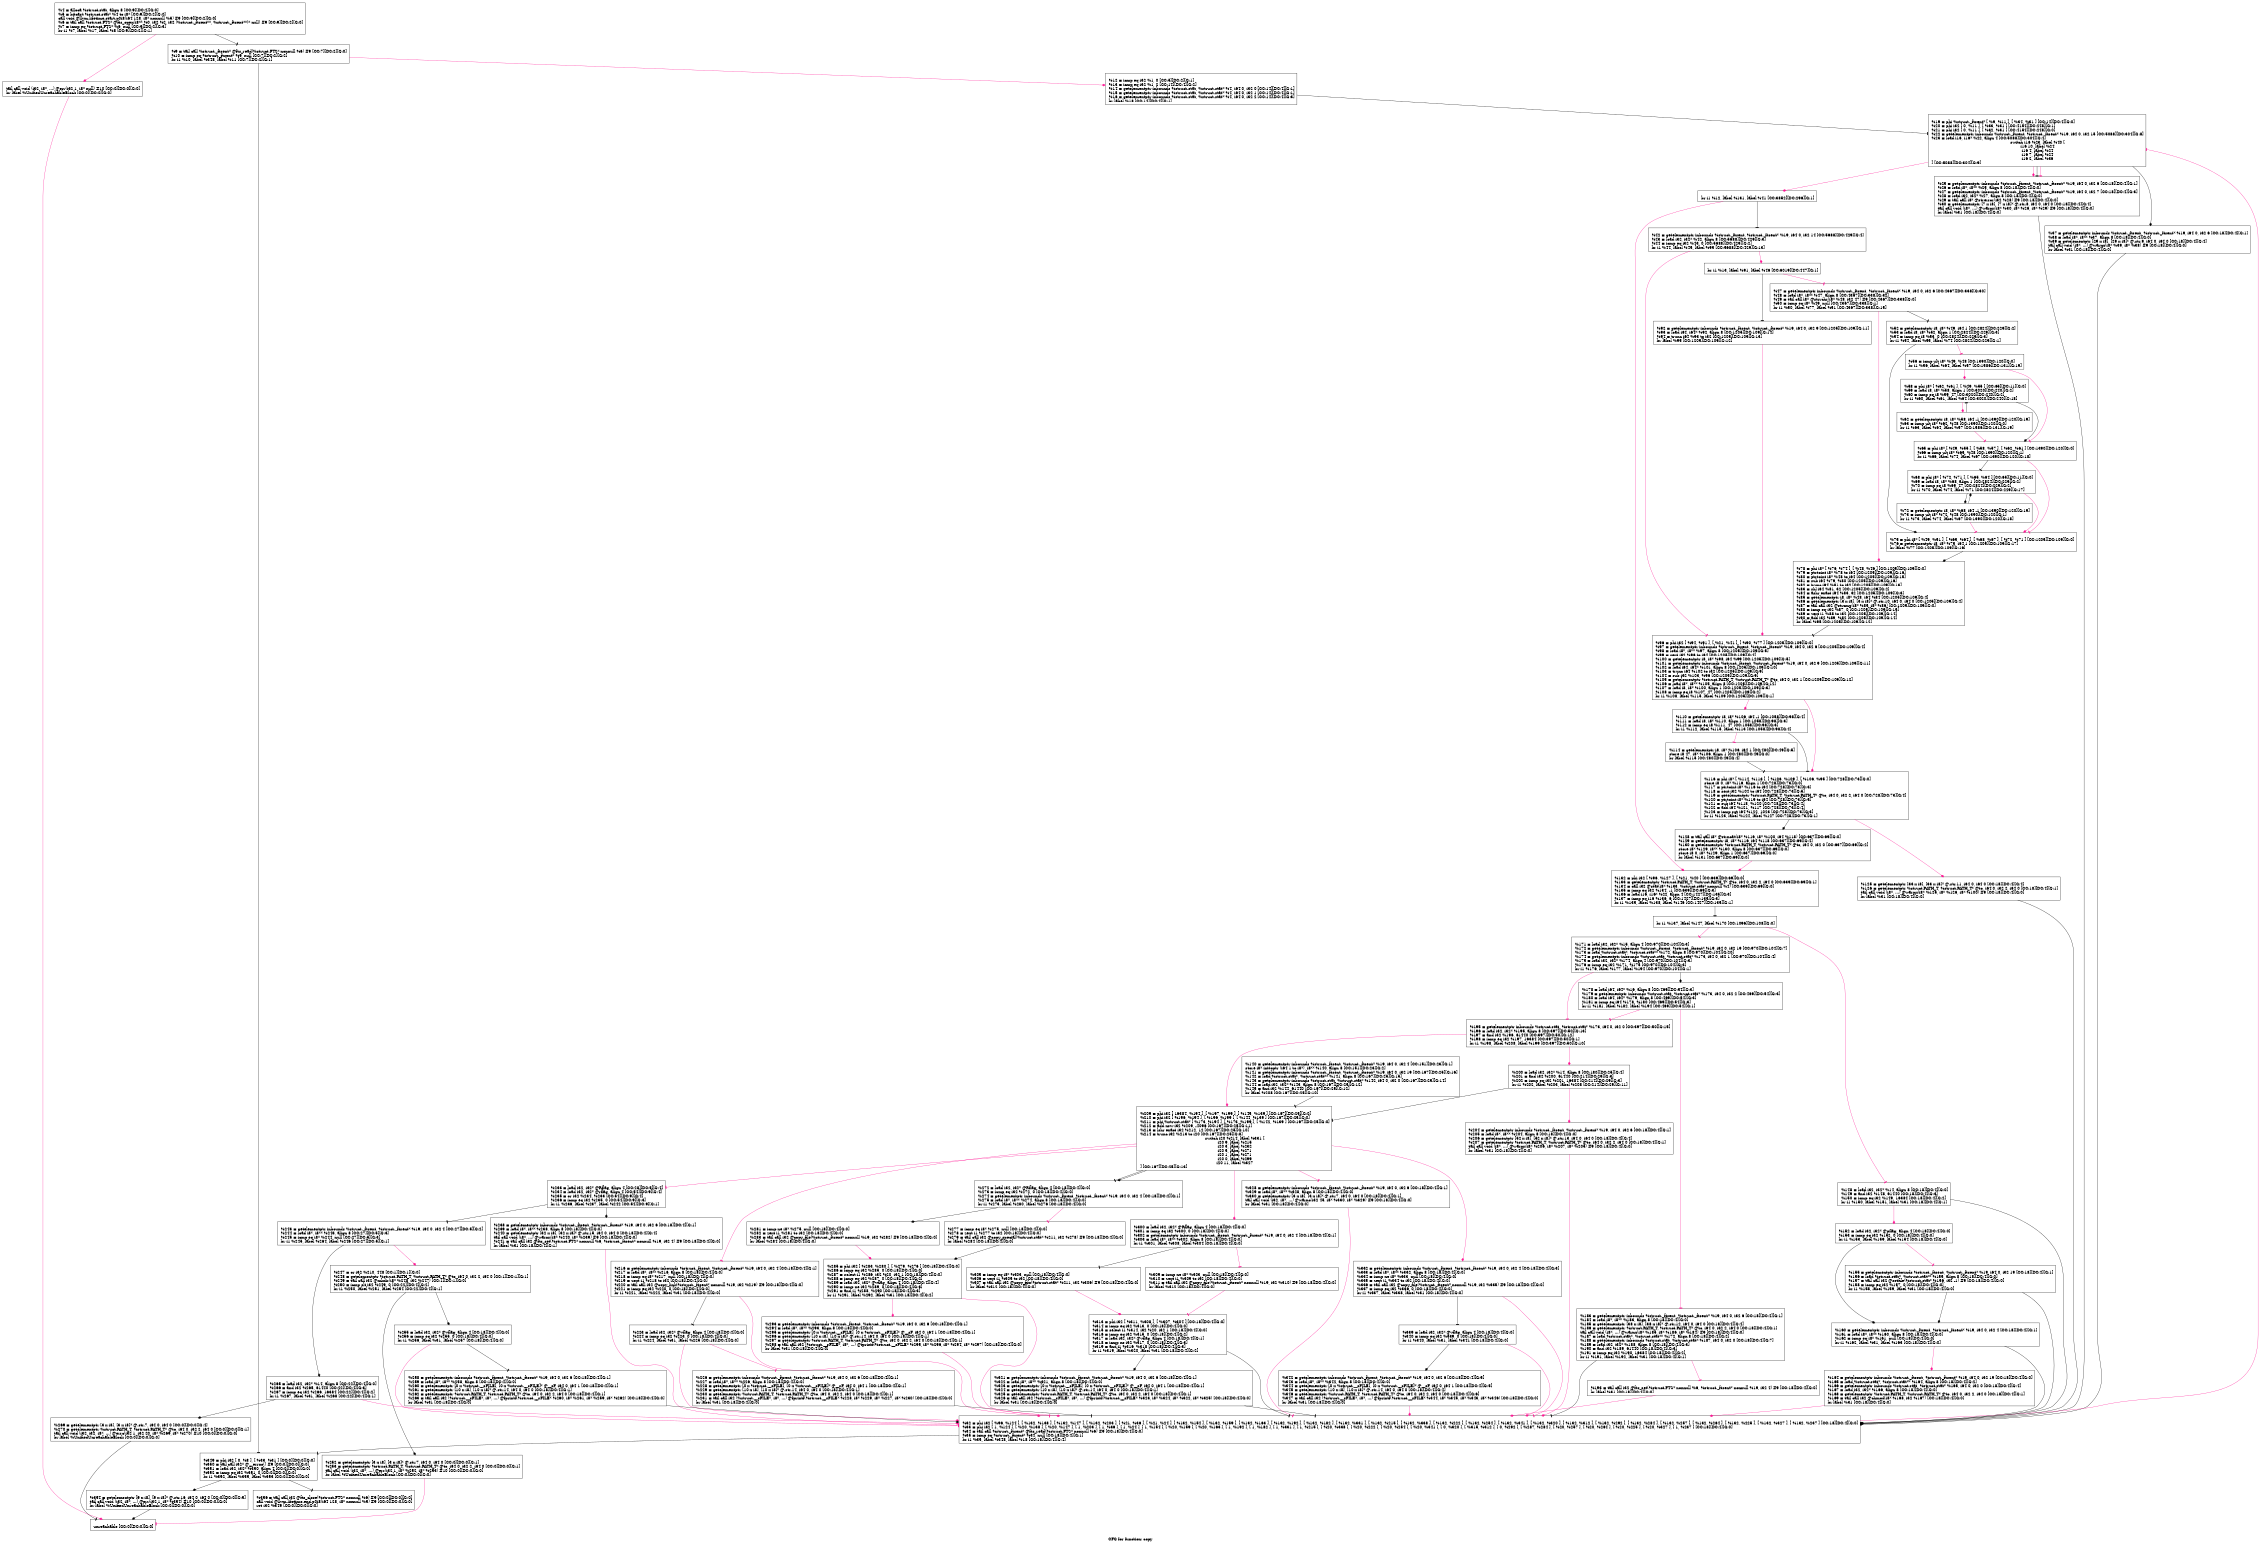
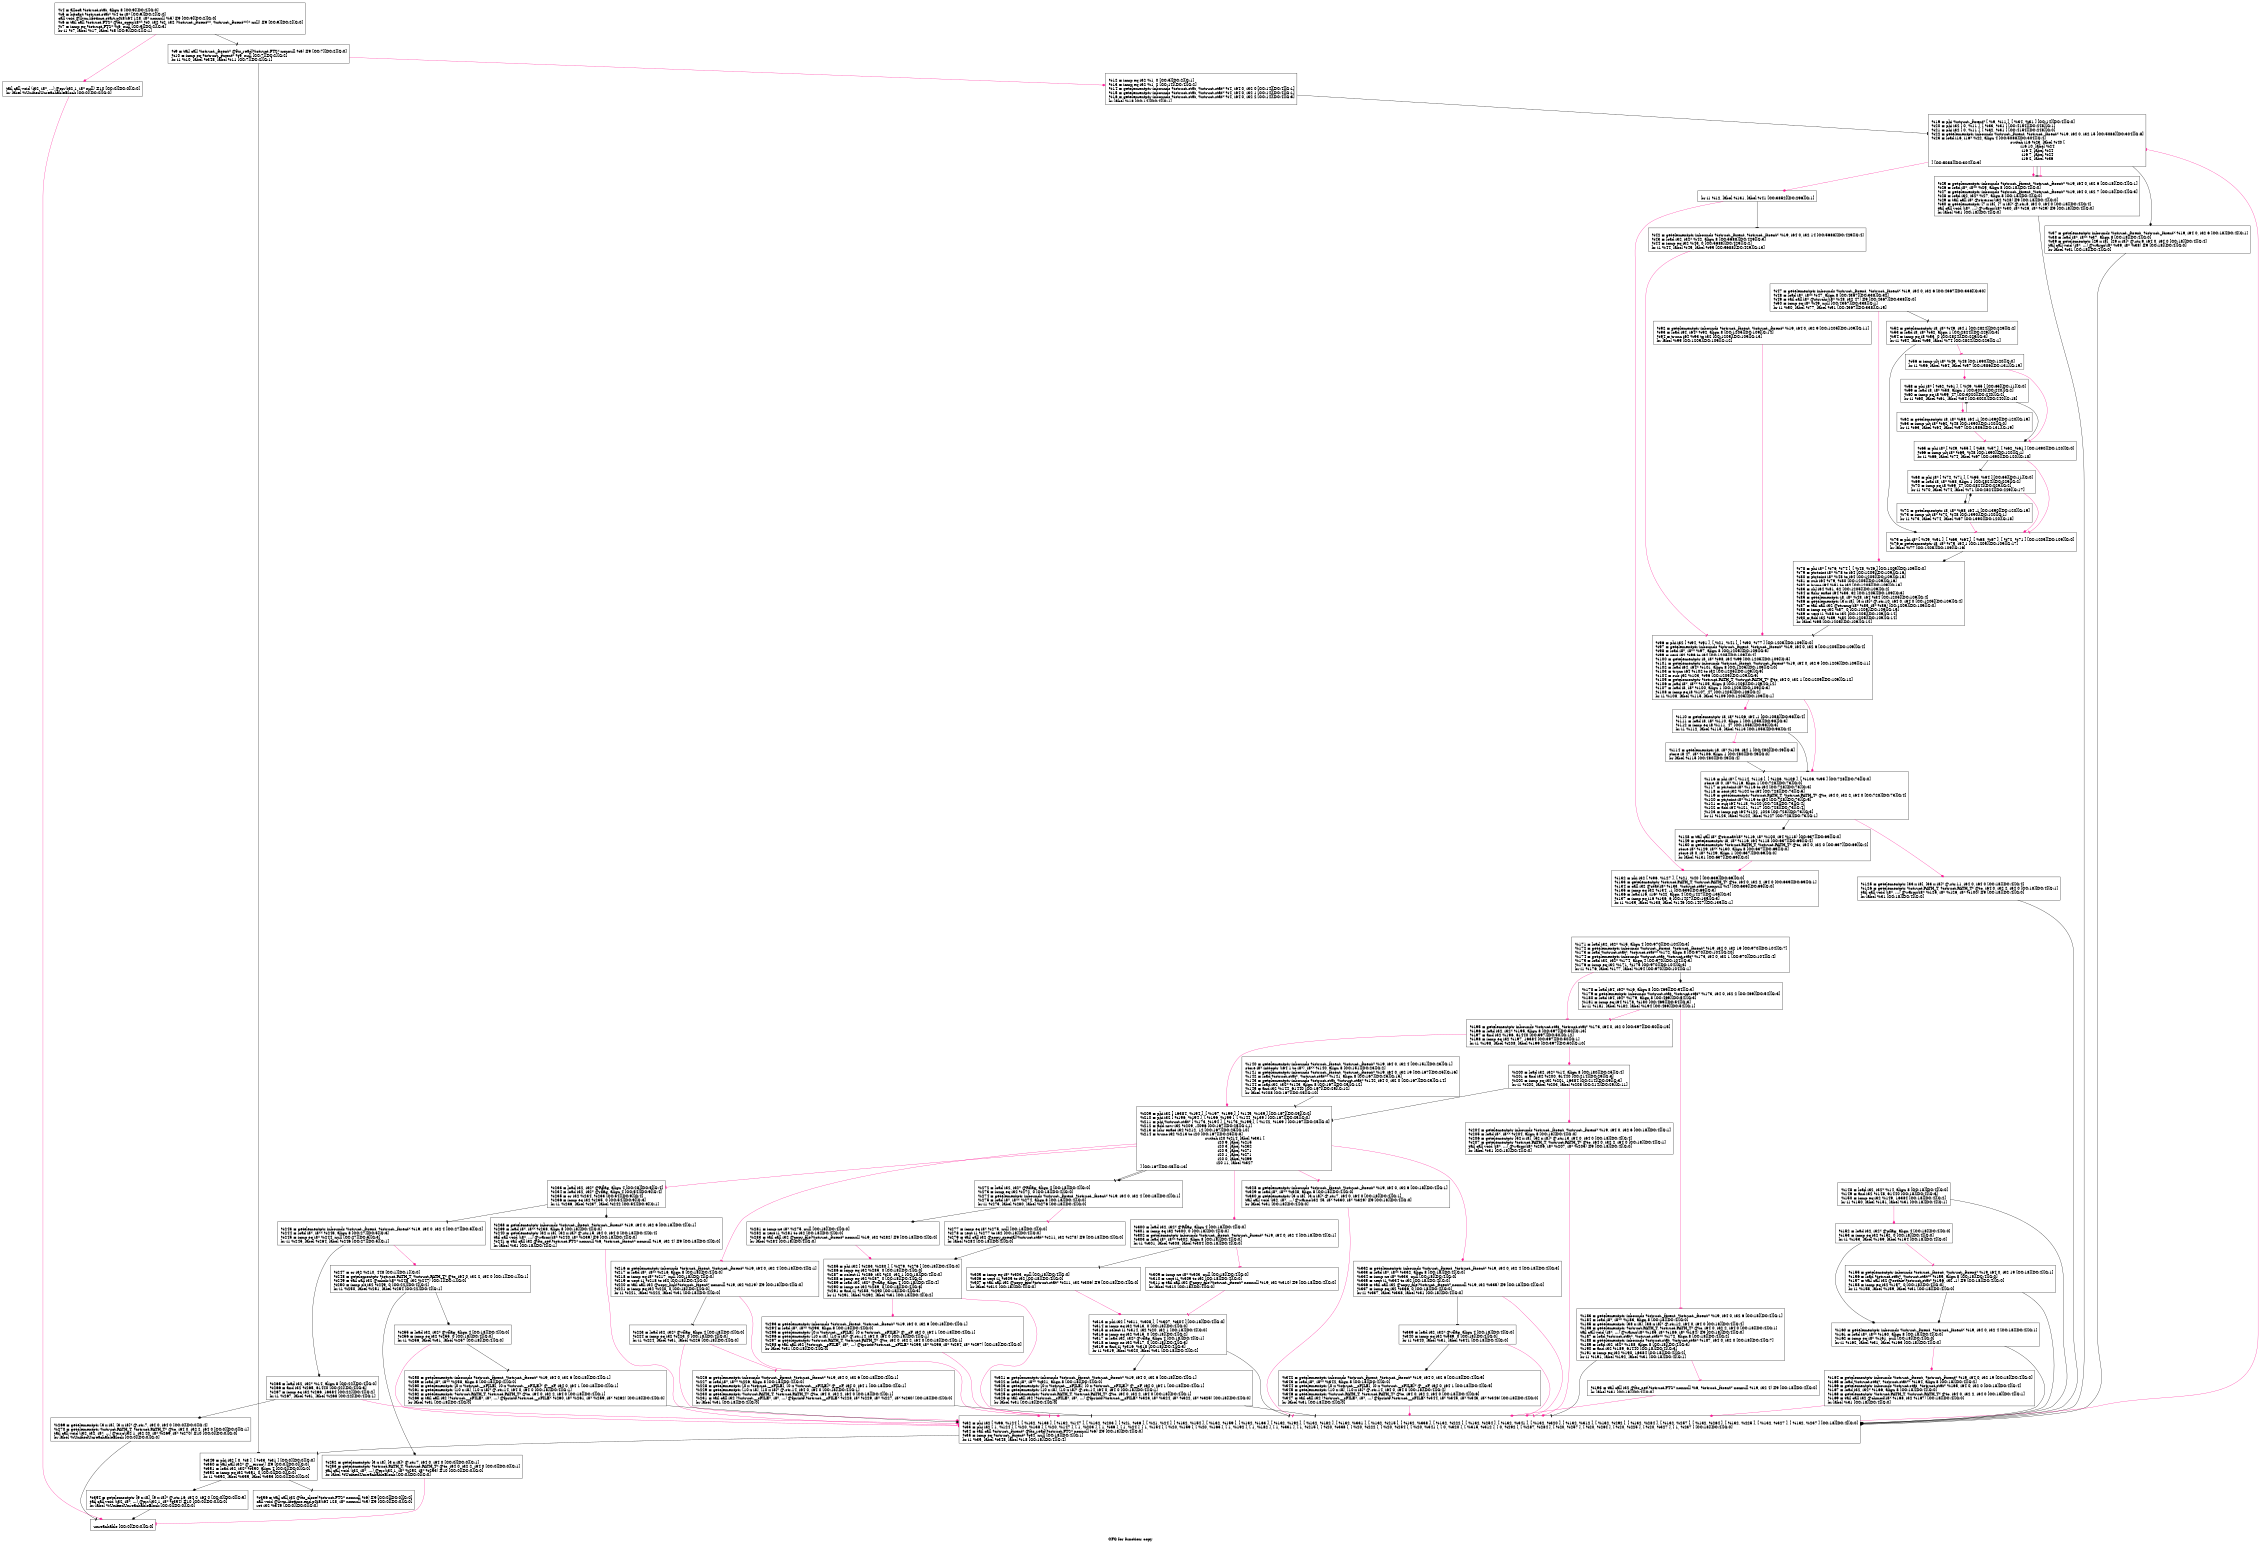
node "br i1 %13, label %91, label %46 [CC:6019][DC:447][G:1]": removed
node "br i1 %137, label %147, label %170 [CC:1096][DC:108][G:0]": removed
